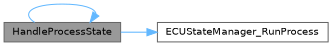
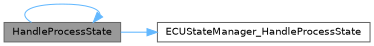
node "ECUStateManager_RunProcess": label "ECUStateManager_RunProcess" -> "ECUStateManager_HandleProcessState"
